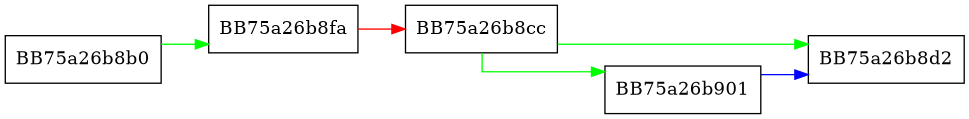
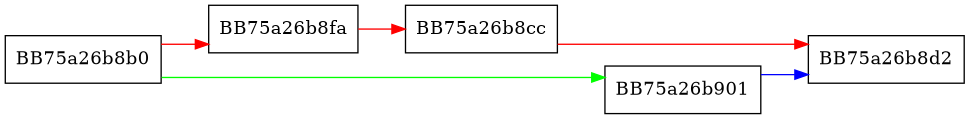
edge "BB75a26b8b0" -> "BB75a26b8fa": color green -> red
edge "BB75a26b8cc" -> "BB75a26b8d2": color green -> red
edge "BB75a26b8cc" -> "BB75a26b901": now "BB75a26b8b0" -> "BB75a26b901"
